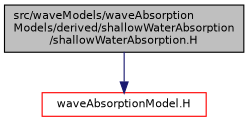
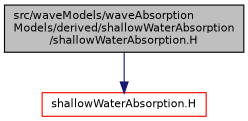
node "waveAbsorptionModel.H": label "waveAbsorptionModel.H" -> "shallowWaterAbsorption.H"
